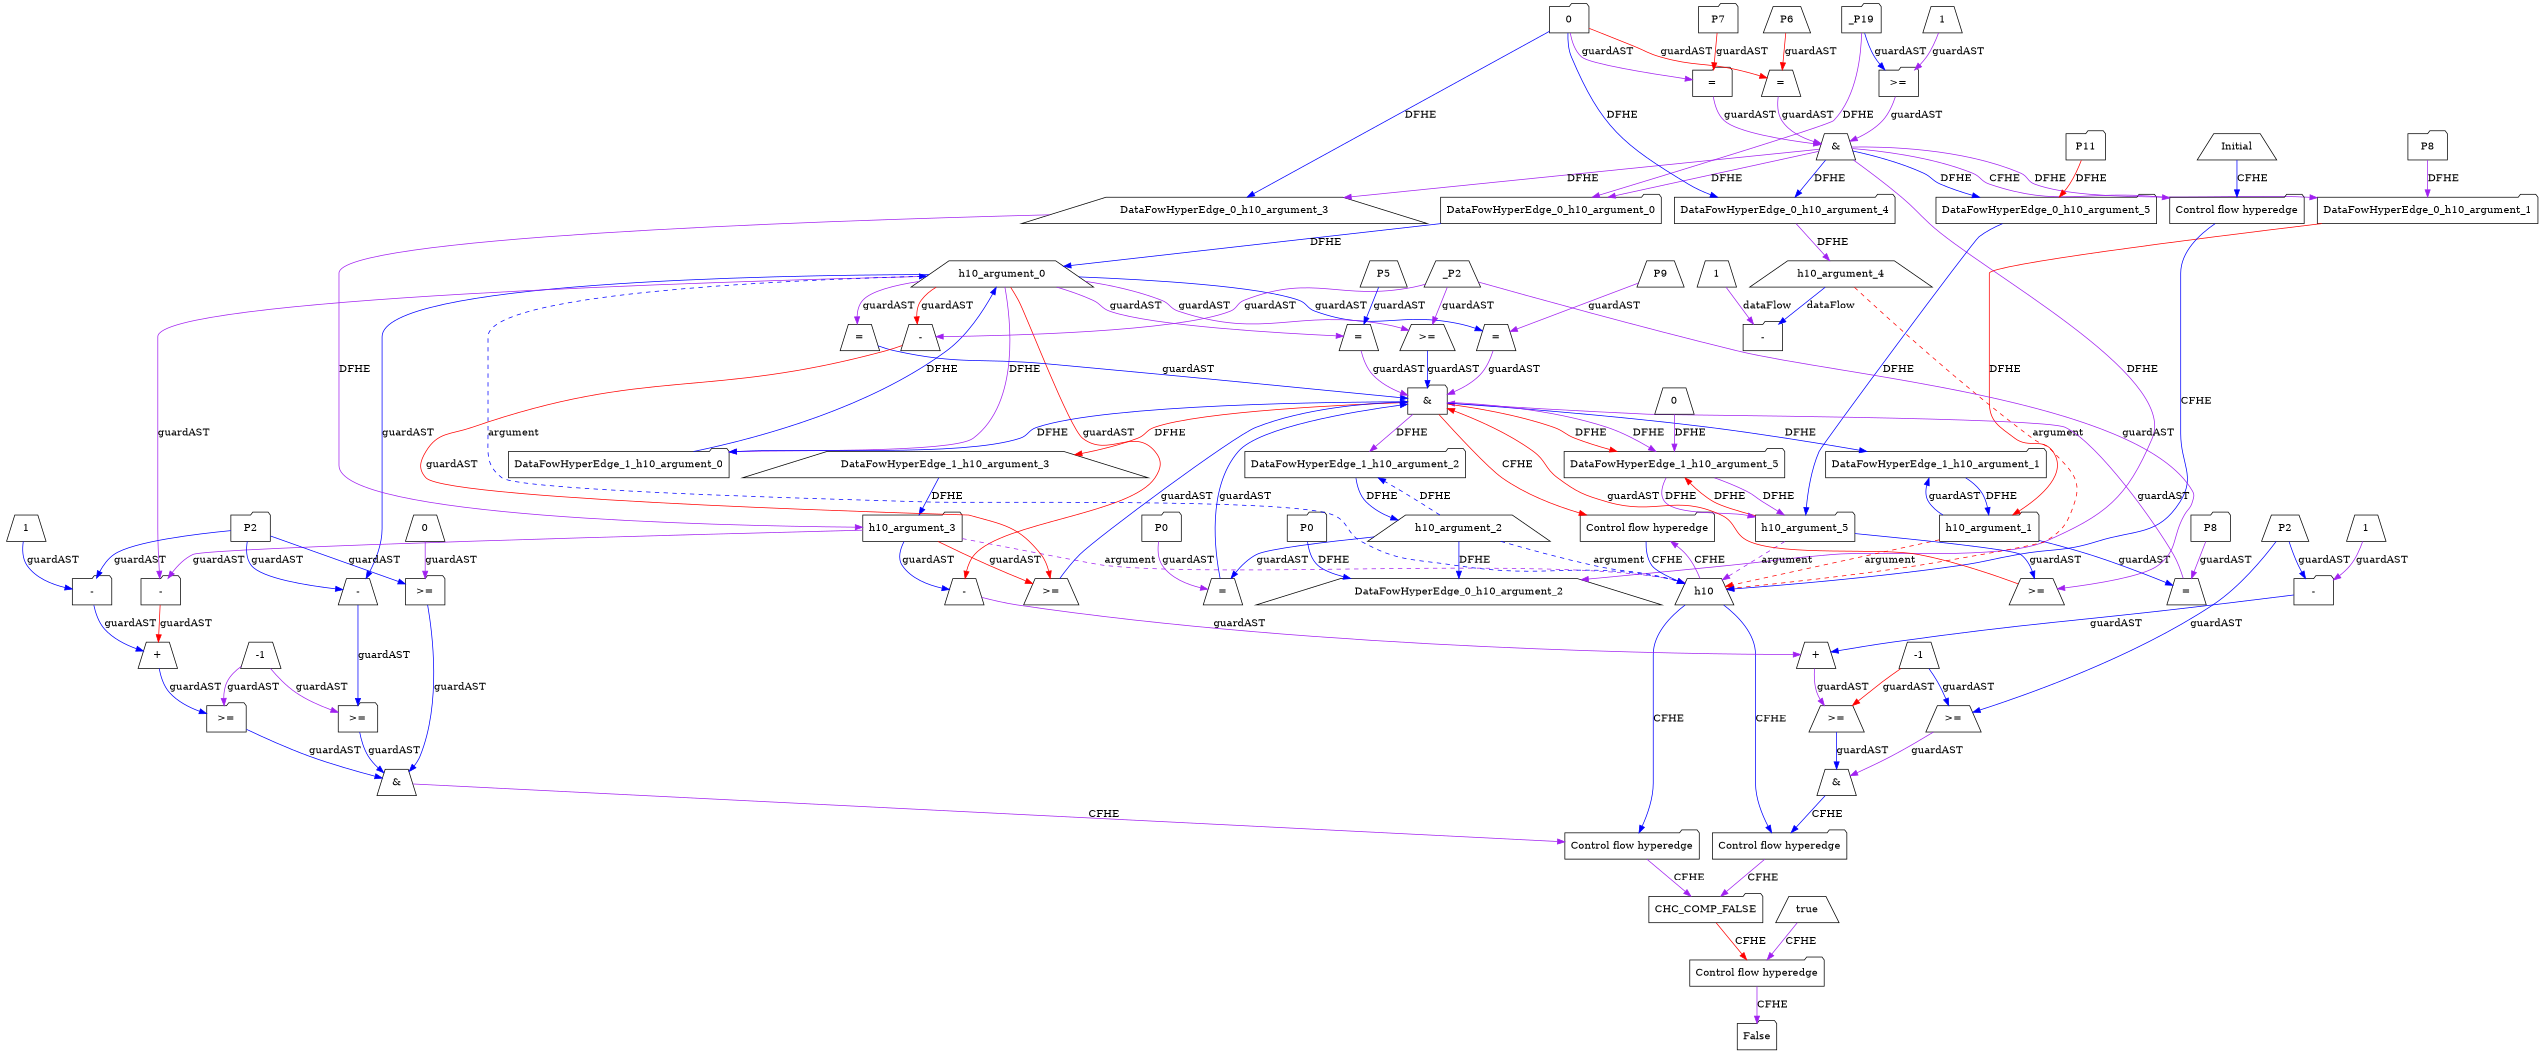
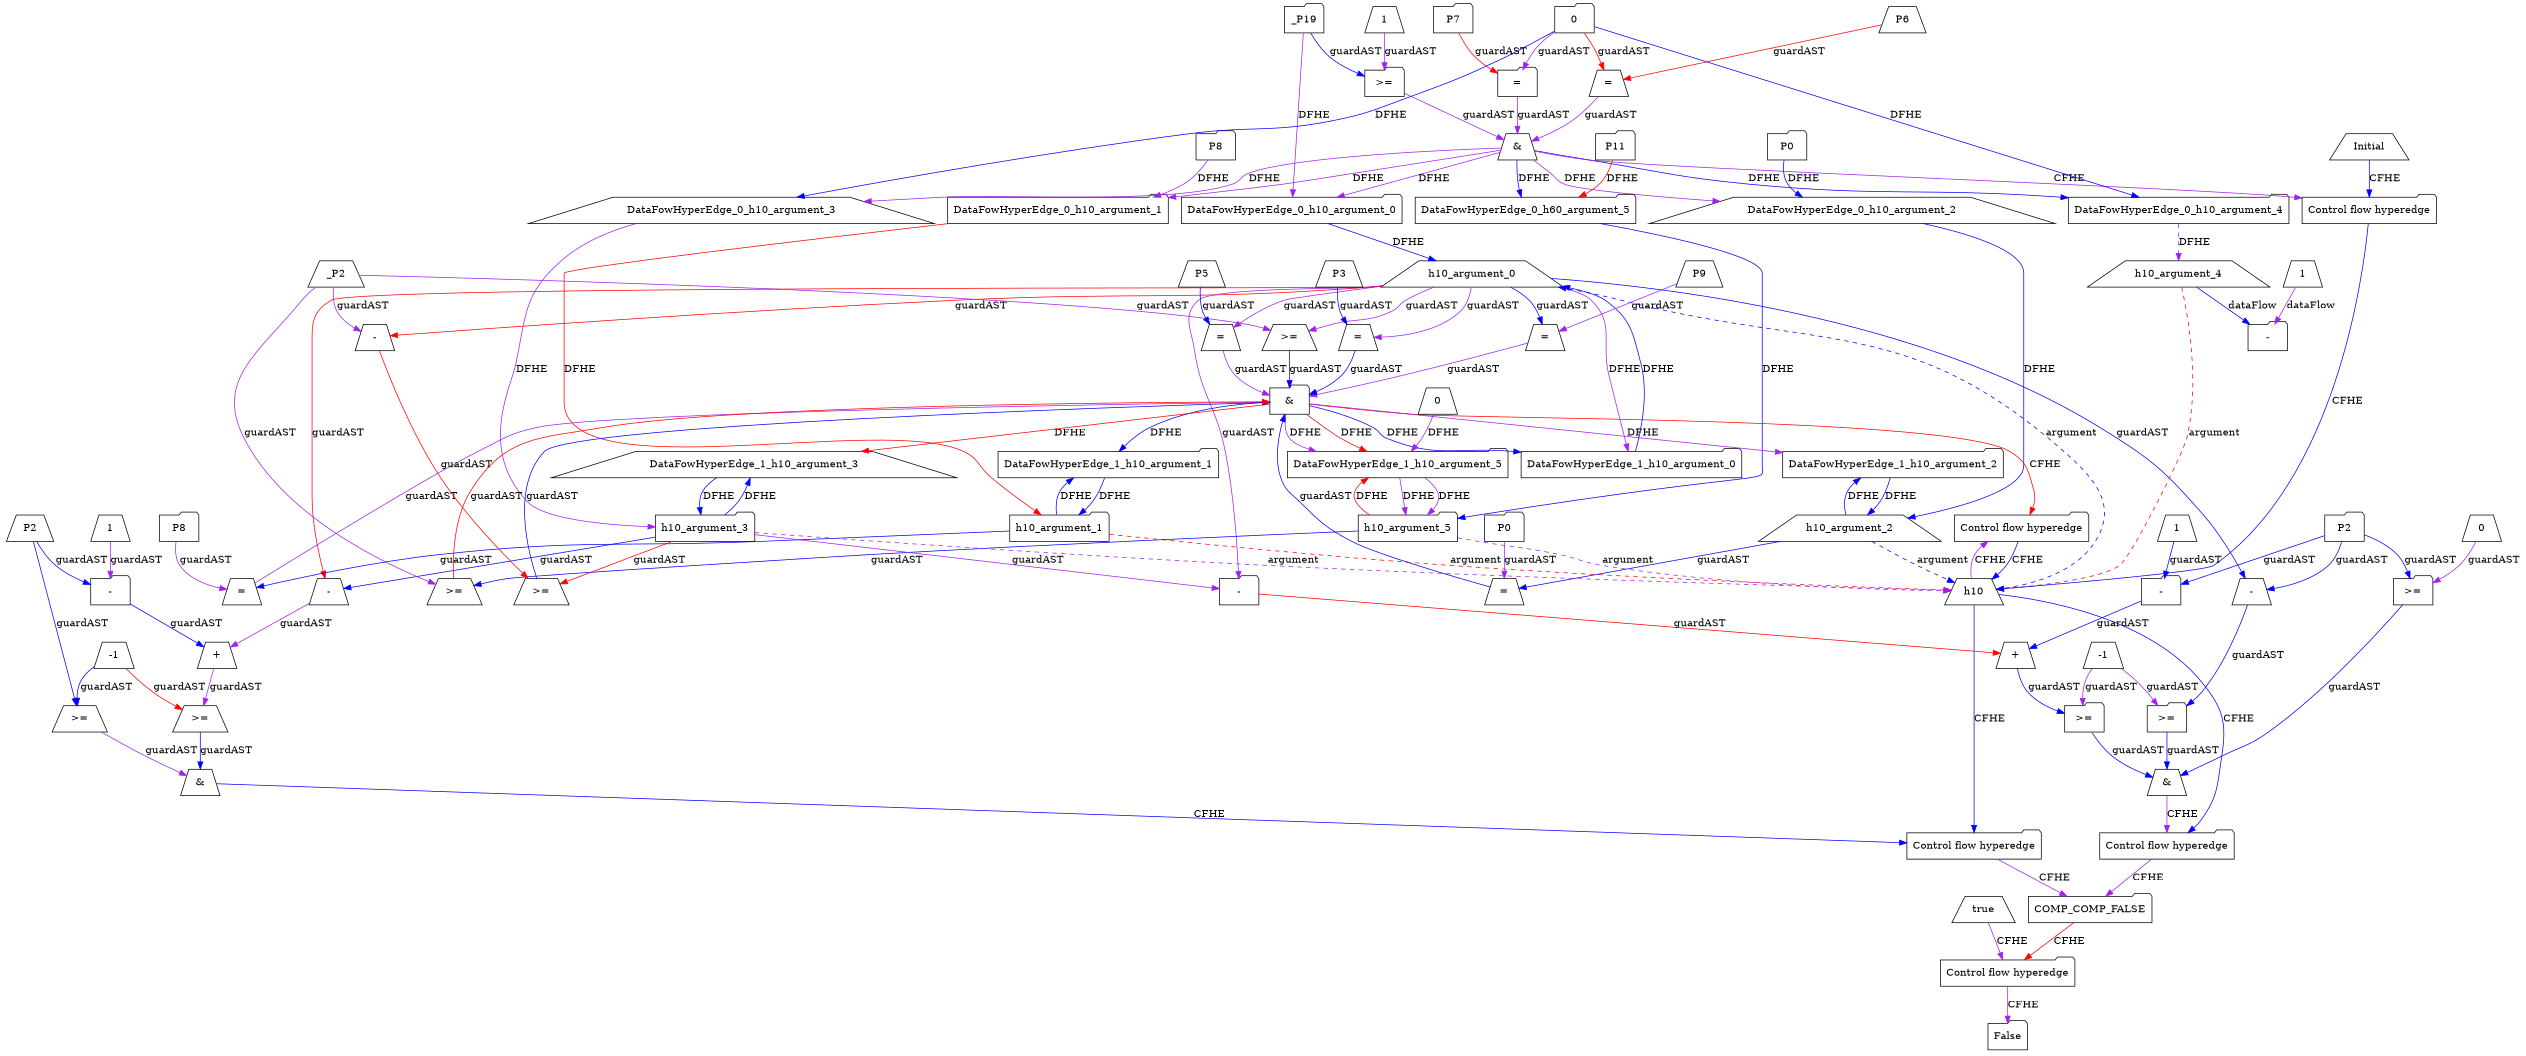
node "DataFowHyperEdge_0_h10_argument_5": label "DataFowHyperEdge_0_h10_argument_5" -> "DataFowHyperEdge_0_h60_argument_5"
edge "DataFowHyperEdge_0_h10_argument_4" -> "h10_argument_4": style solid -> dashed
node "P3": added
edge "h10_argument_1" -> "DataFowHyperEdge_1_h10_argument_1": label "guardAST" -> "DFHE"
edge "h10_argument_2" -> "DataFowHyperEdge_1_h10_argument_2": style dashed -> solid
edge "h10_argument_3" -> "DataFowHyperEdge_1_h10_argument_3": added, label "DFHE"
edge "h10_argument_2" -> "DataFowHyperEdge_0_h10_argument_2": reversed
node "CHC_COMP_FALSE": label "CHC_COMP_FALSE" -> "COMP_COMP_FALSE"
